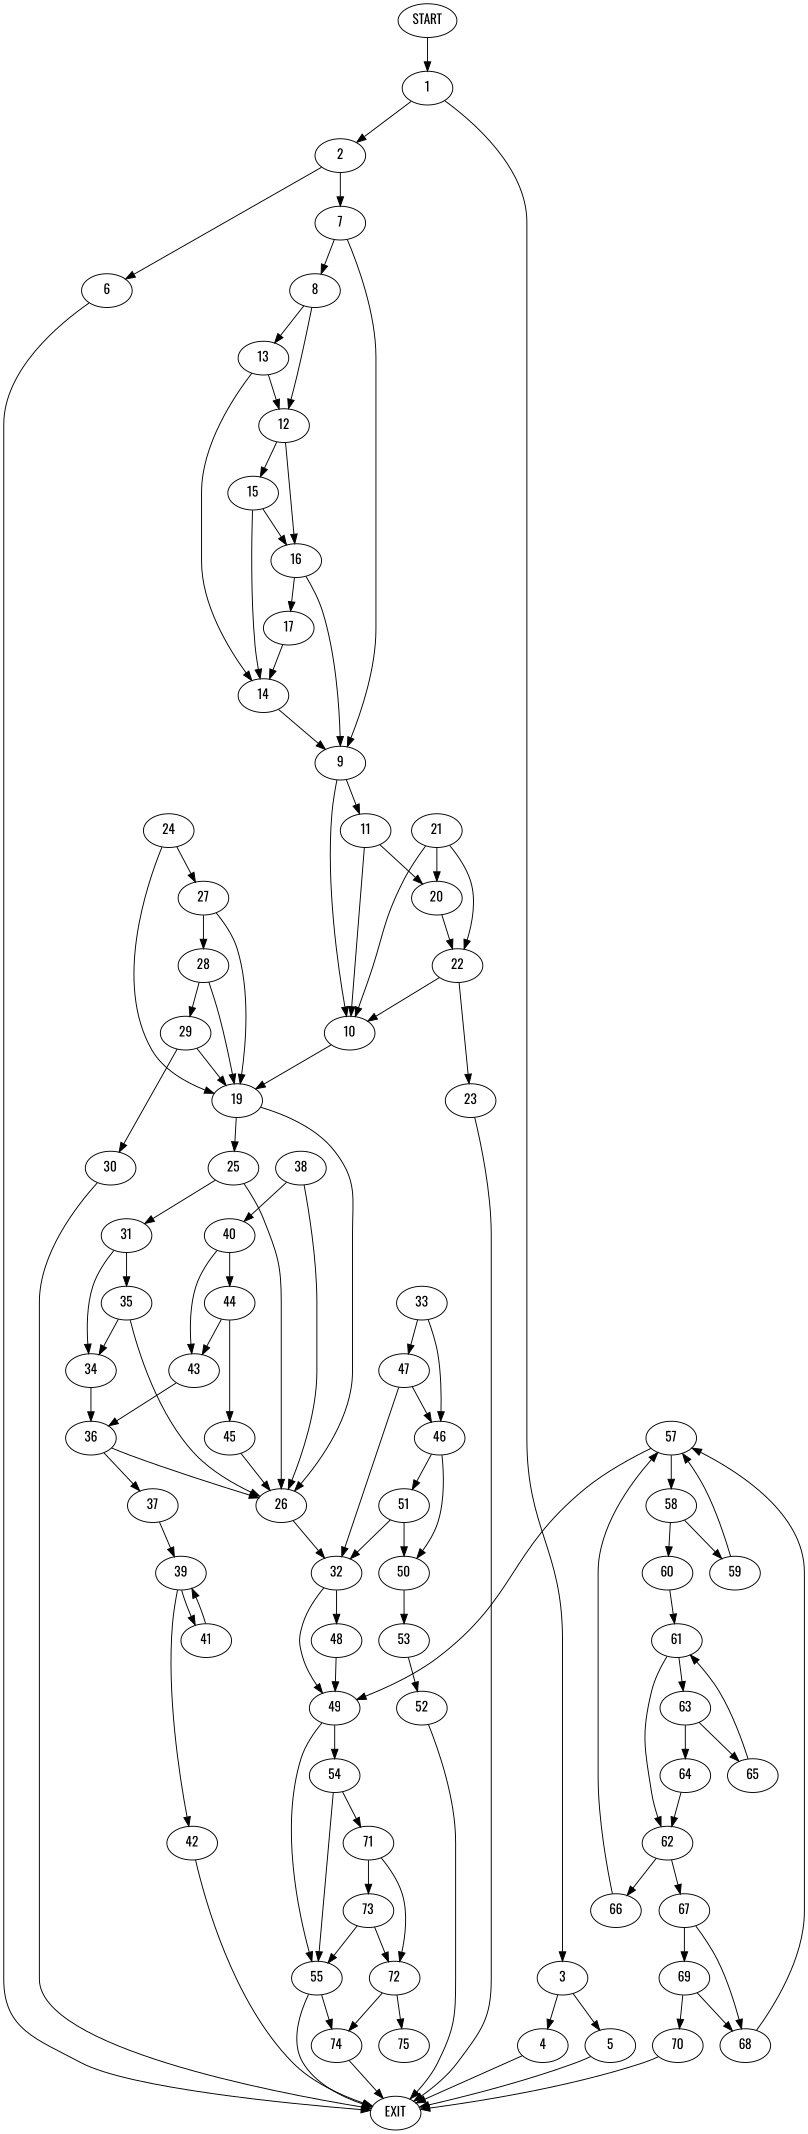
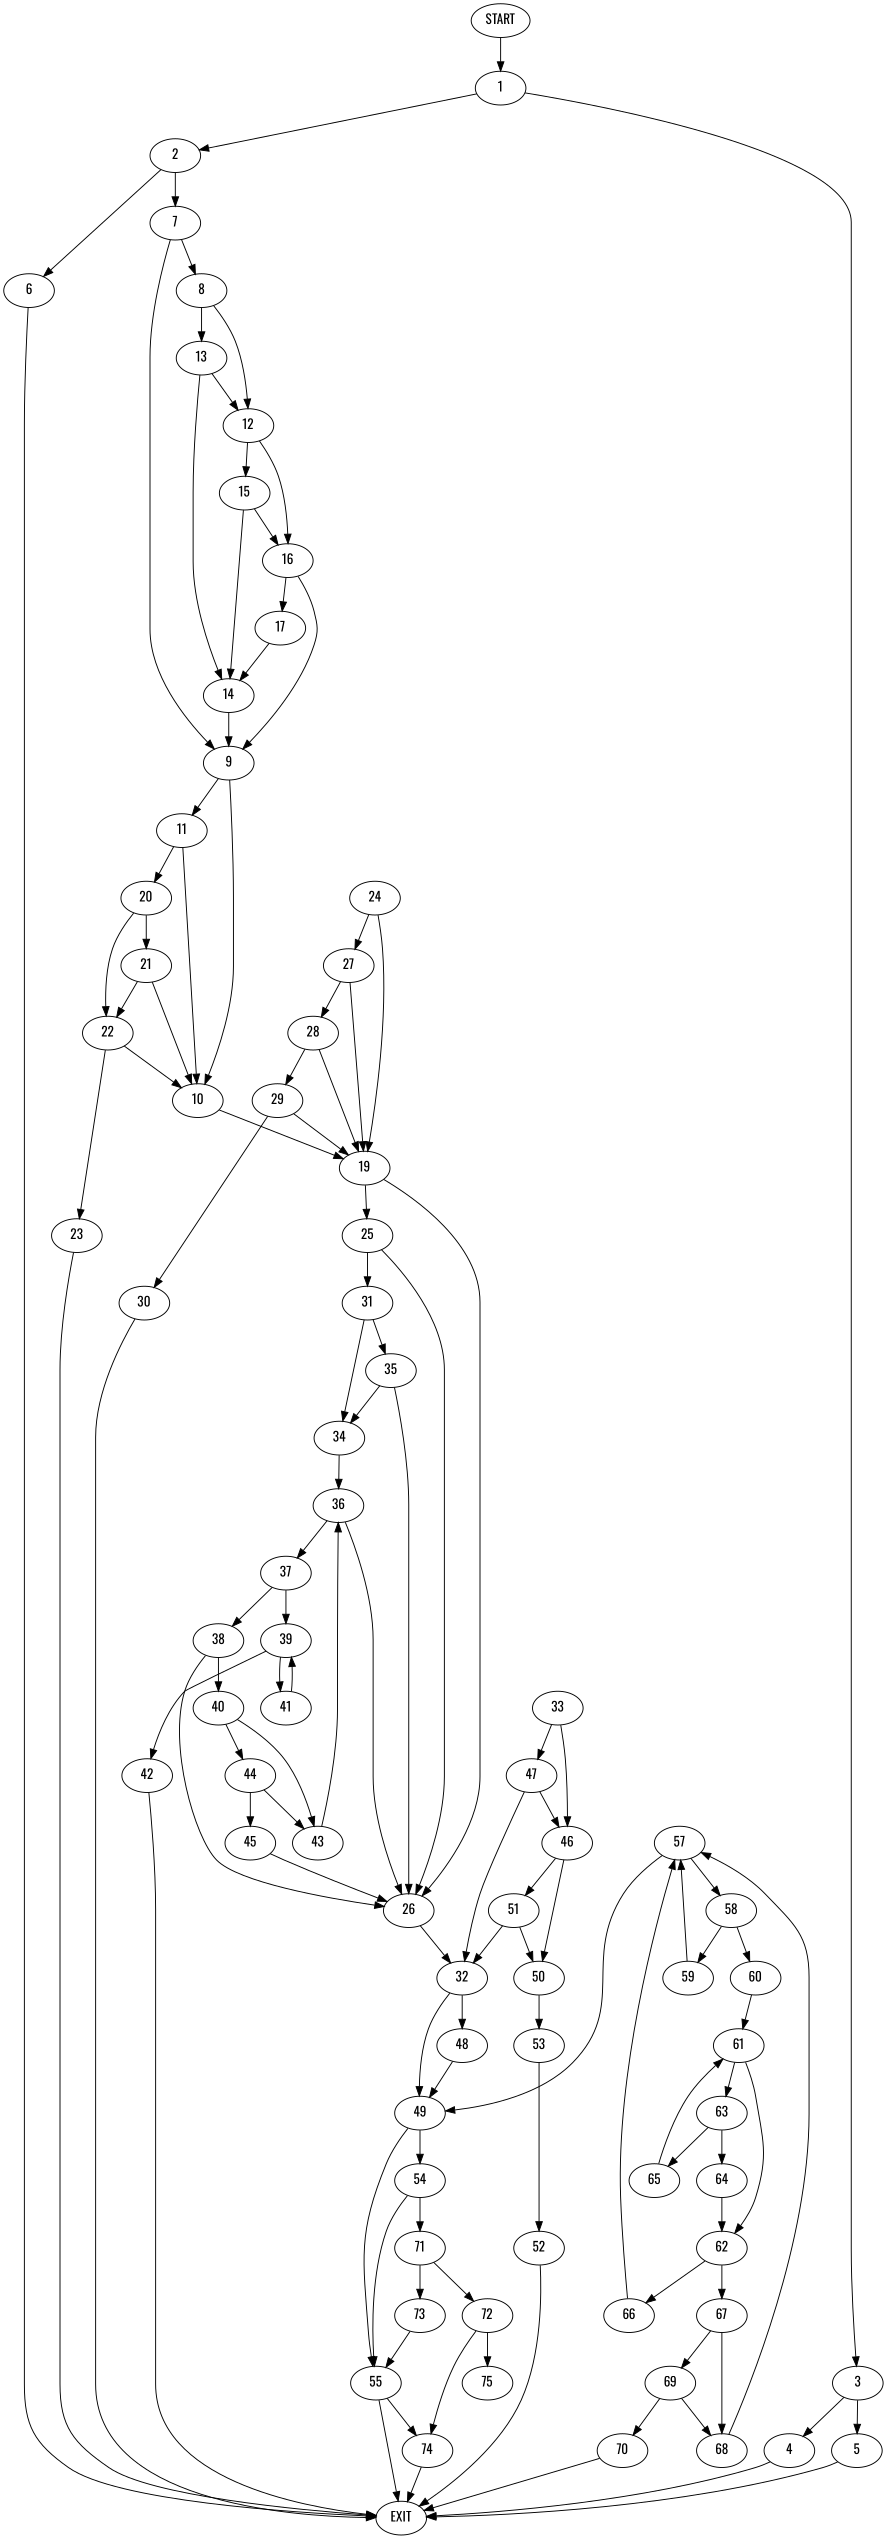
edge "21" -> "20": reversed
edge "37" -> "38": added
edge "73" -> "72": removed
